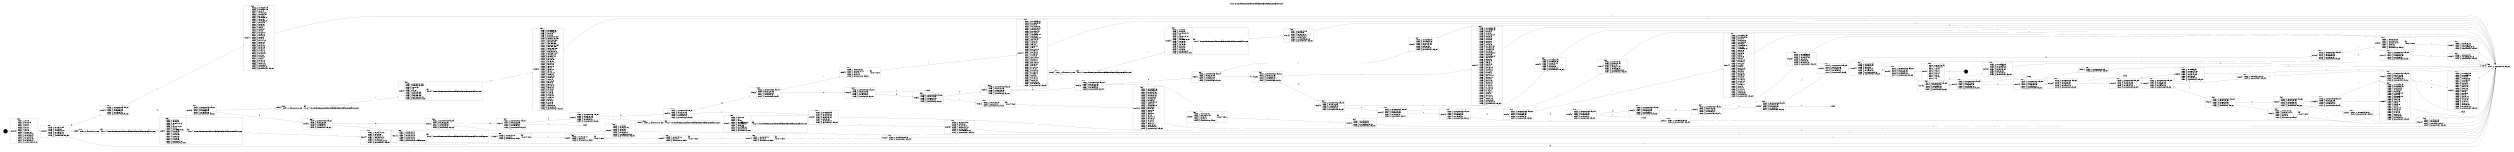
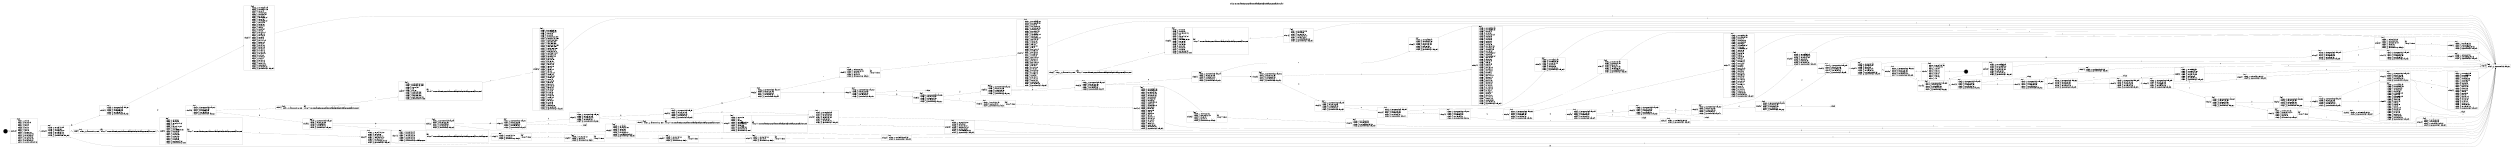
node "0x403142": added
